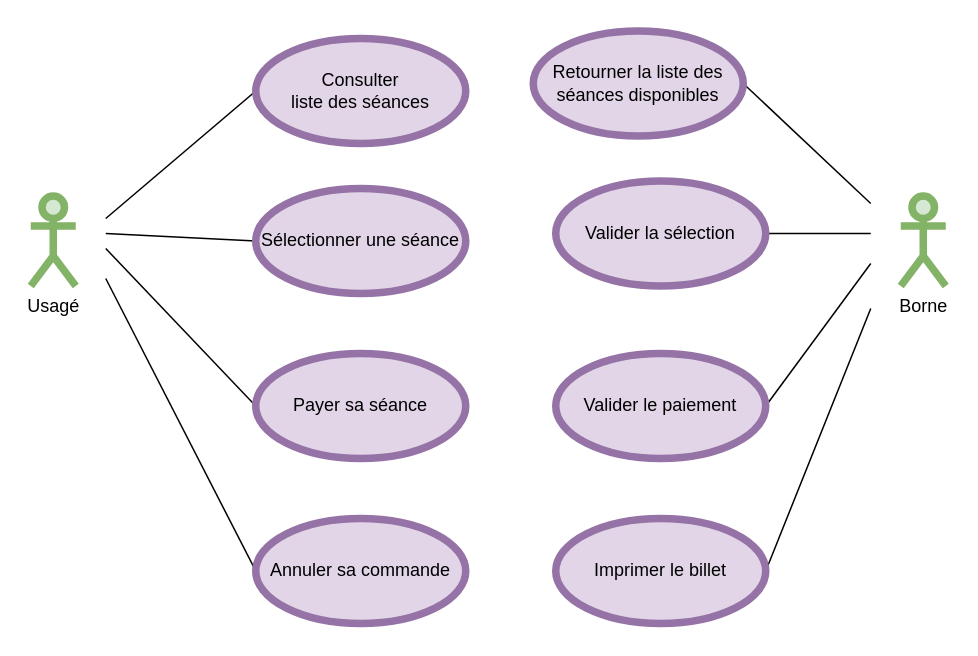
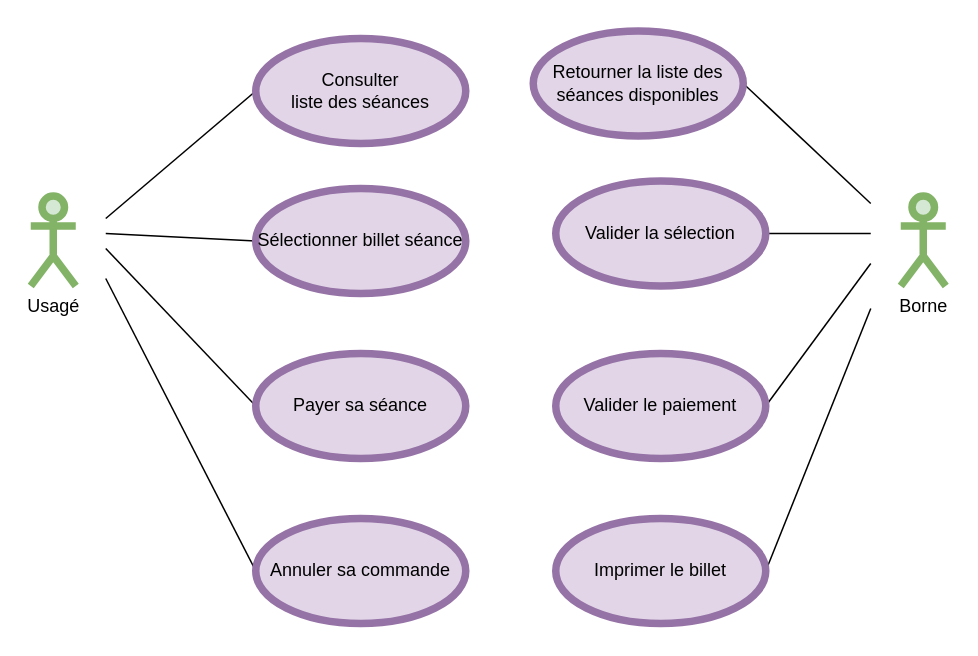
node "Sélectionner une séance": label "Sélectionner une séance" -> "Sélectionner billet séance"
